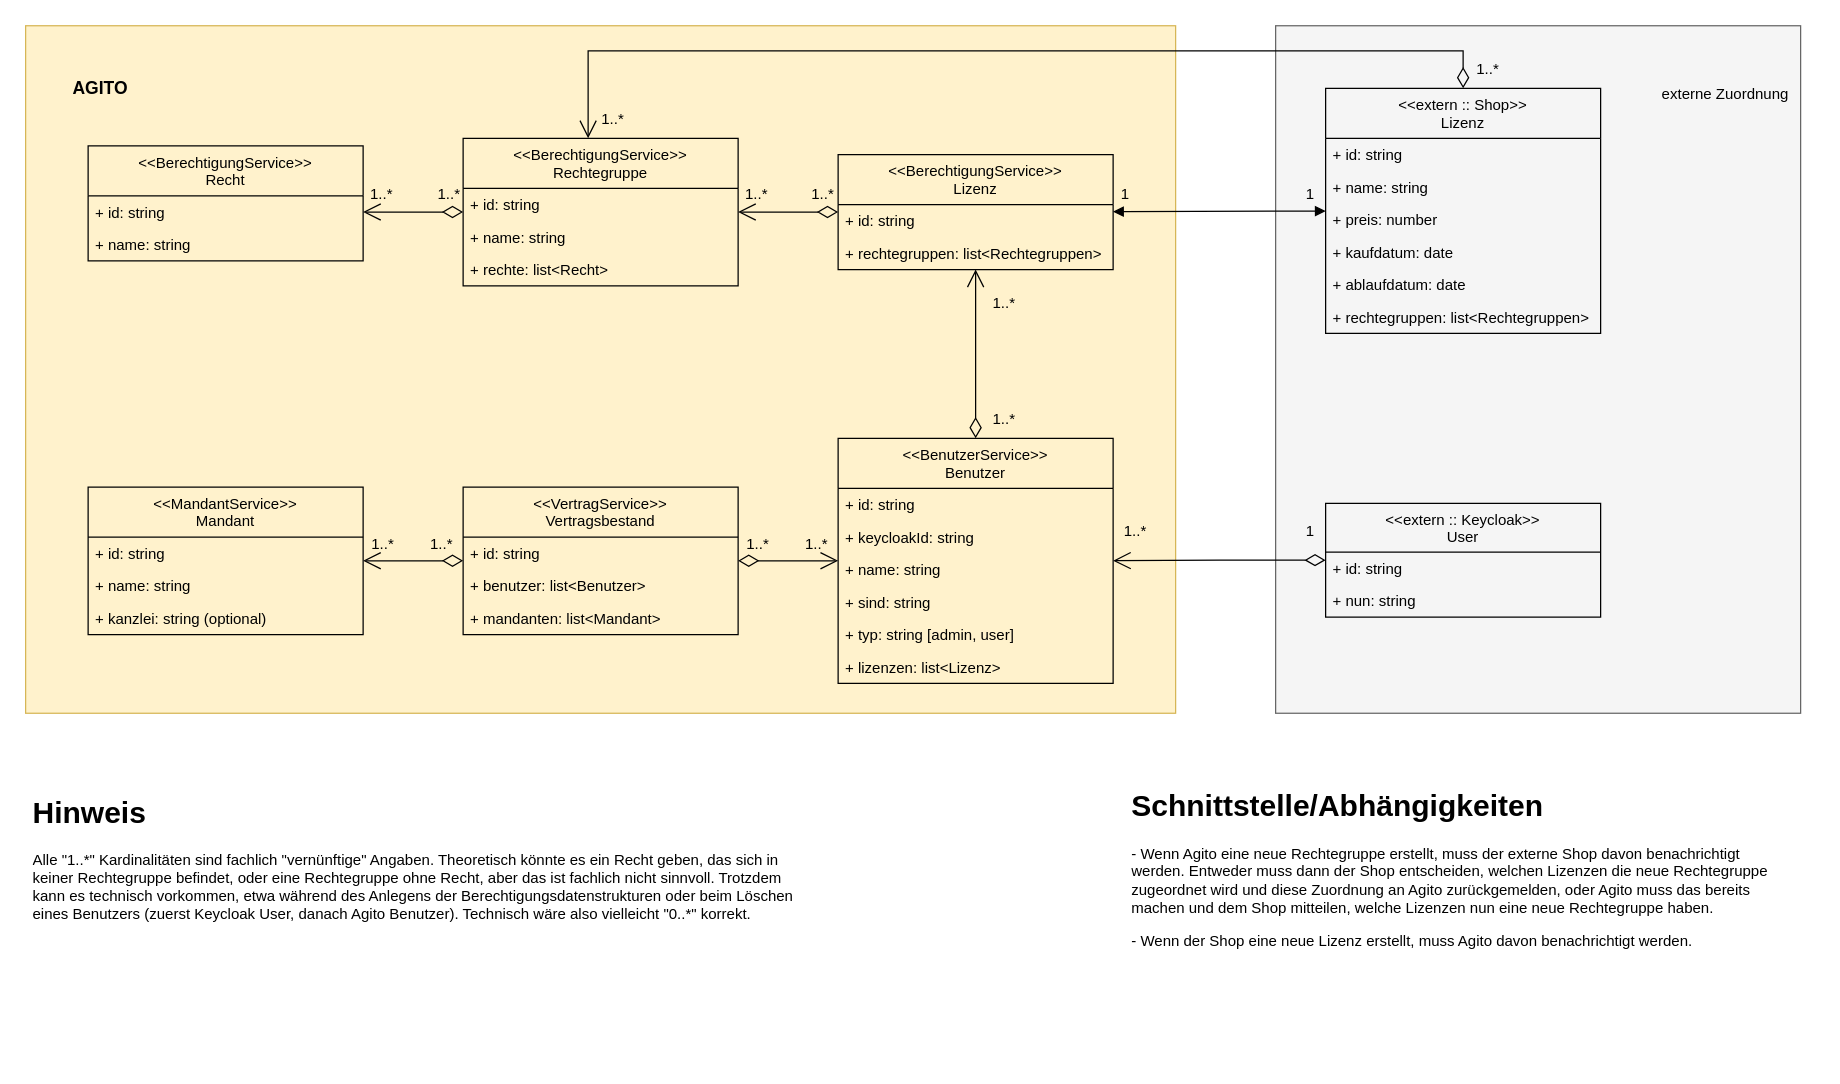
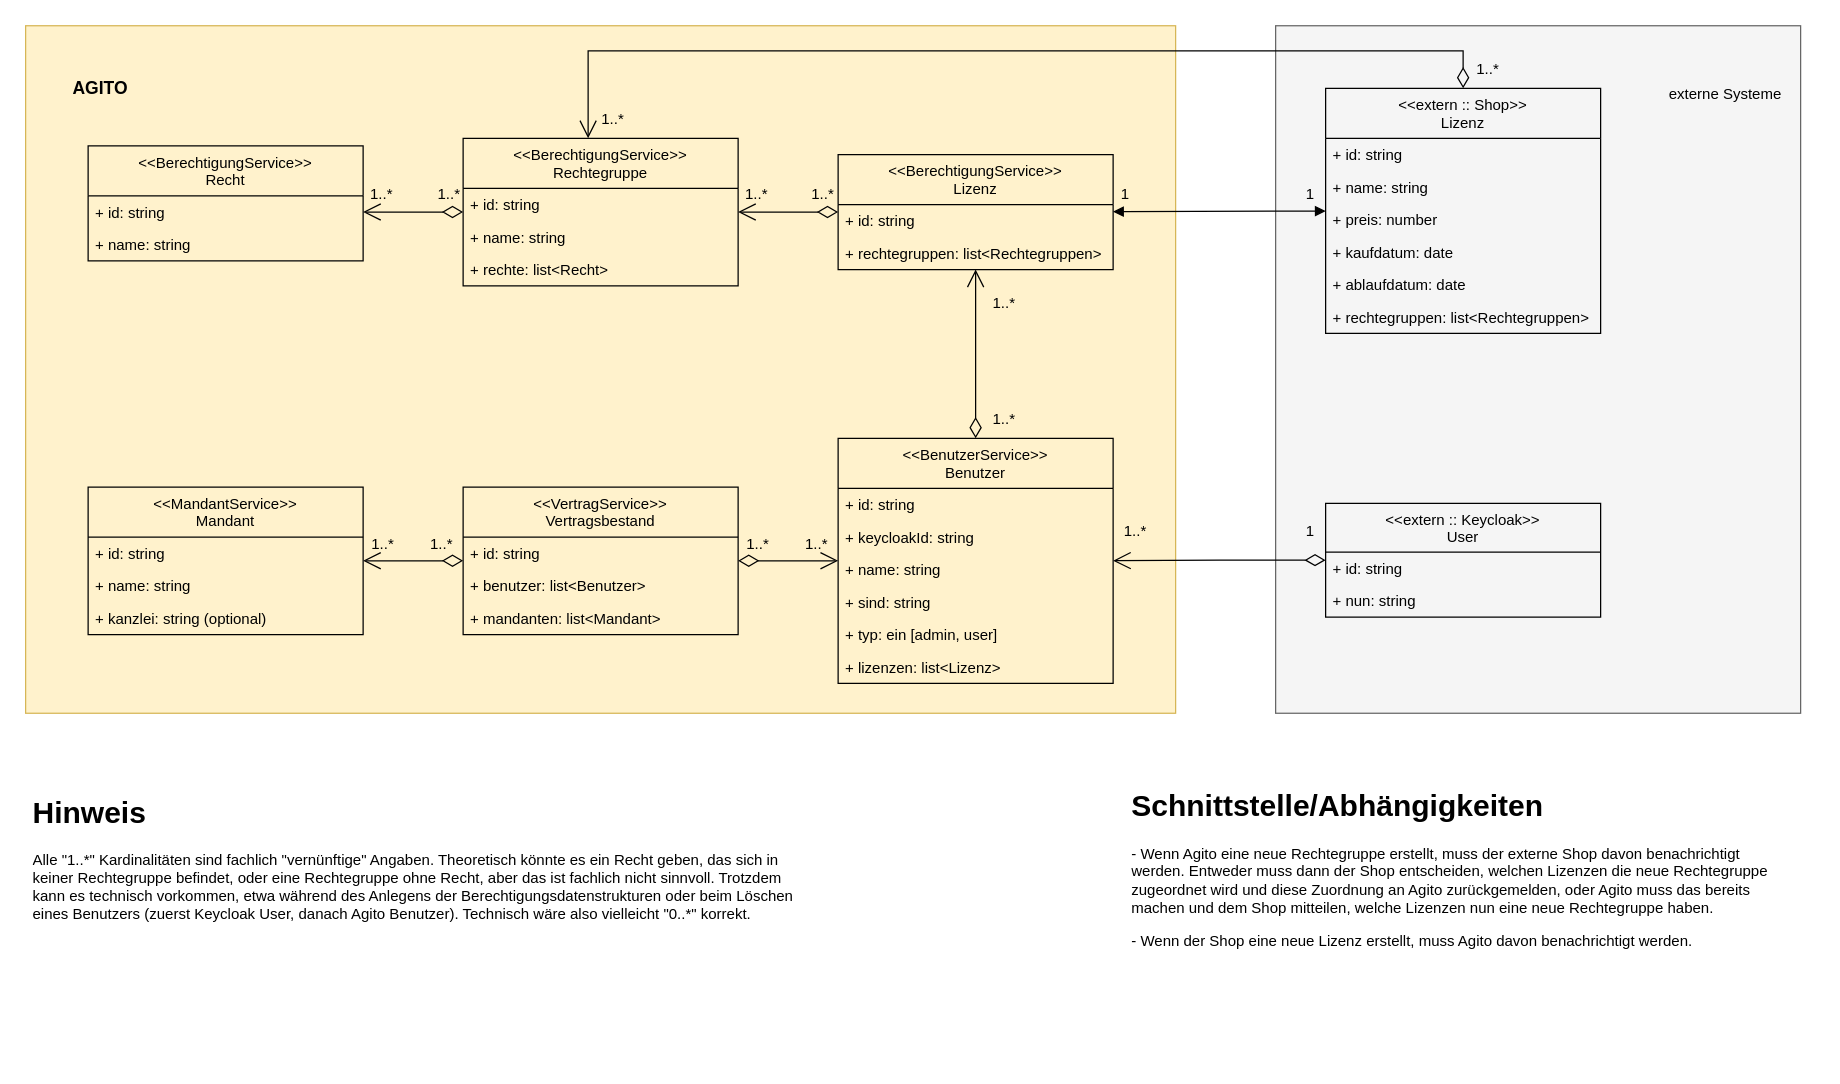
node "externe Zuordnung": label "externe Zuordnung" -> "externe Systeme"
node "+ typ: string [admin, user]": label "+ typ: string [admin, user]" -> "+ typ: ein [admin, user]"
